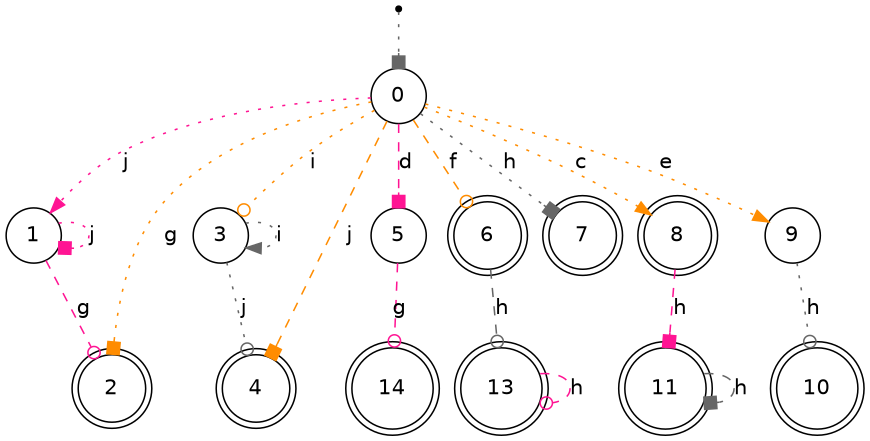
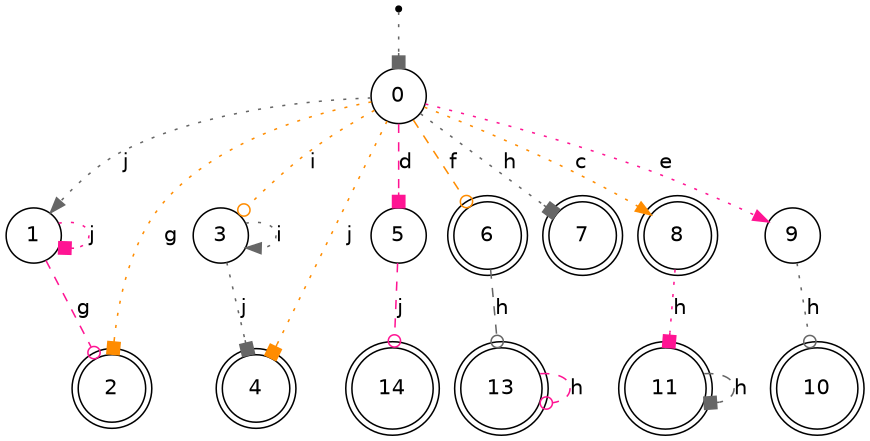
edge "0" -> "1": color deeppink -> gray40
edge "0" -> "9": color darkorange -> deeppink
edge "0" -> "4": style dashed -> dotted
edge "3" -> "4": arrowhead odot -> box
edge "8" -> "11": style dashed -> dotted
edge "5" -> "14": label "g" -> "j"
